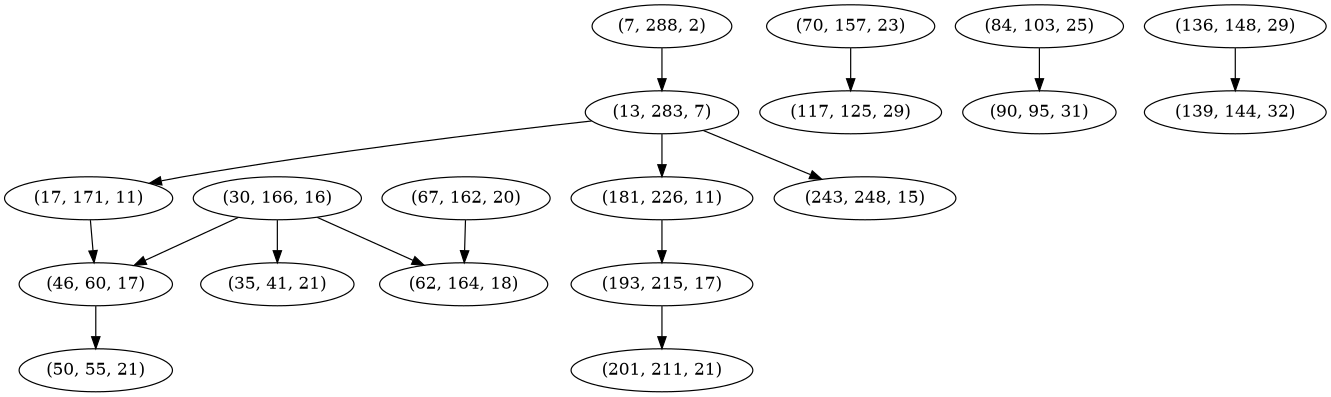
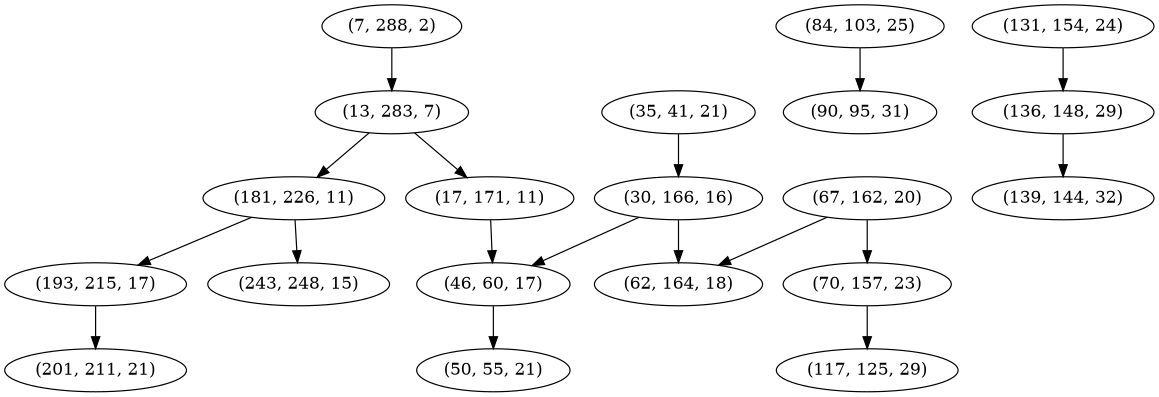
node "(131, 154, 24)": added
edge "(13, 283, 7)" -> "(243, 248, 15)": now "(181, 226, 11)" -> "(243, 248, 15)"
edge "(30, 166, 16)" -> "(35, 41, 21)": reversed
edge "(67, 162, 20)" -> "(70, 157, 23)": added
